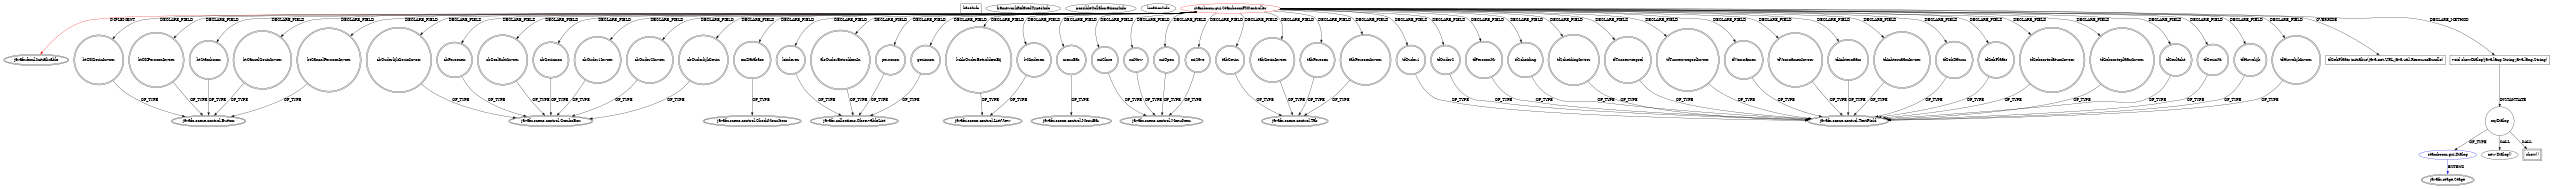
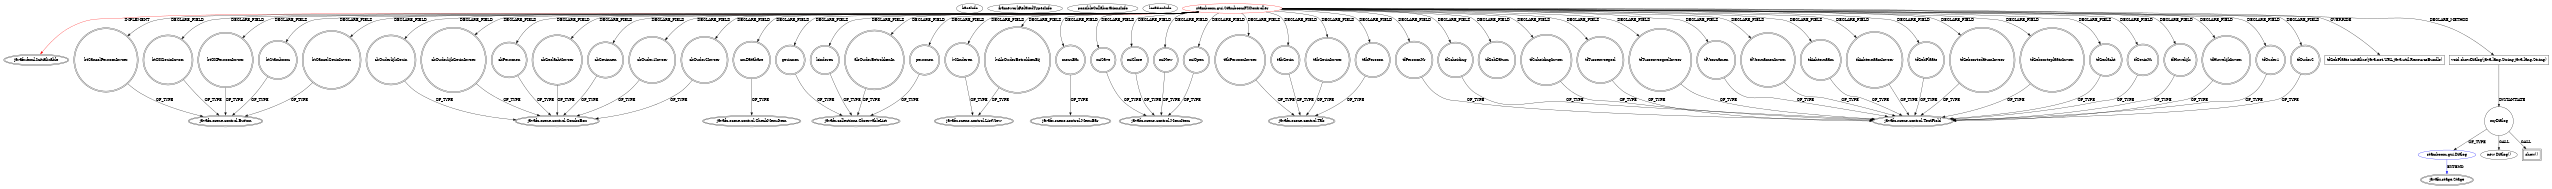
node "baseInfo": shape box -> ellipse
edge "tfGebDatum" -> "javafx.scene.control.TextField": removed, label "OF_TYPE"
